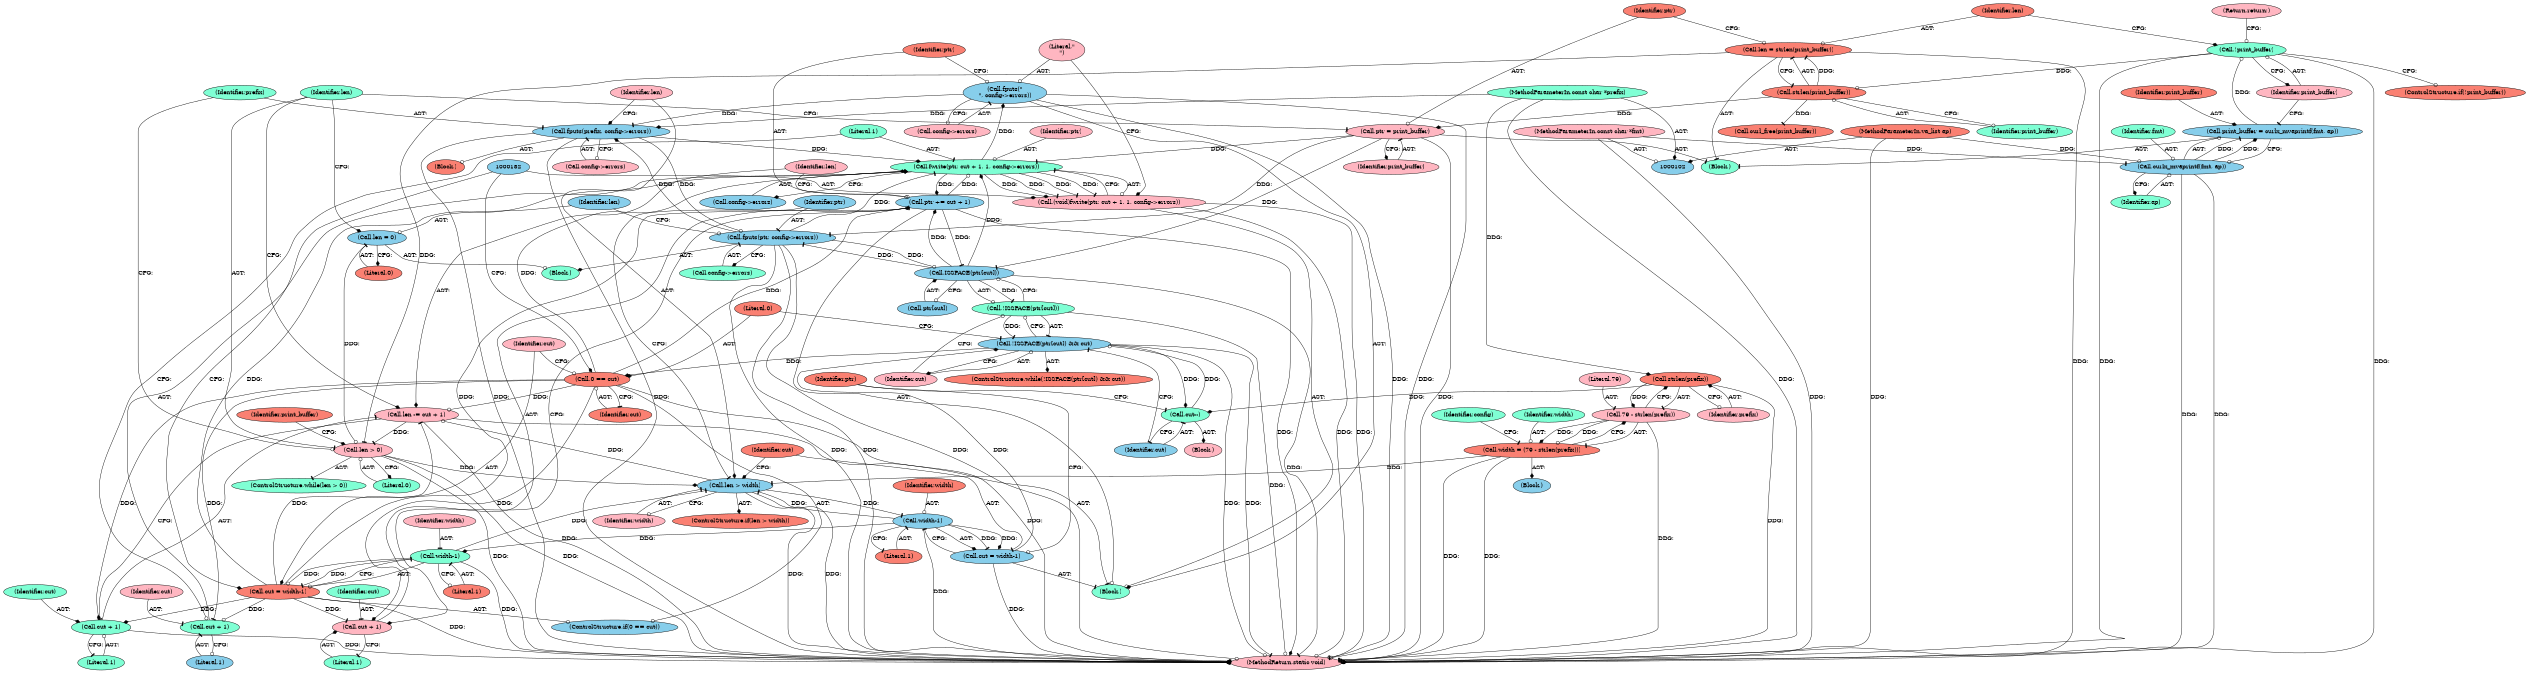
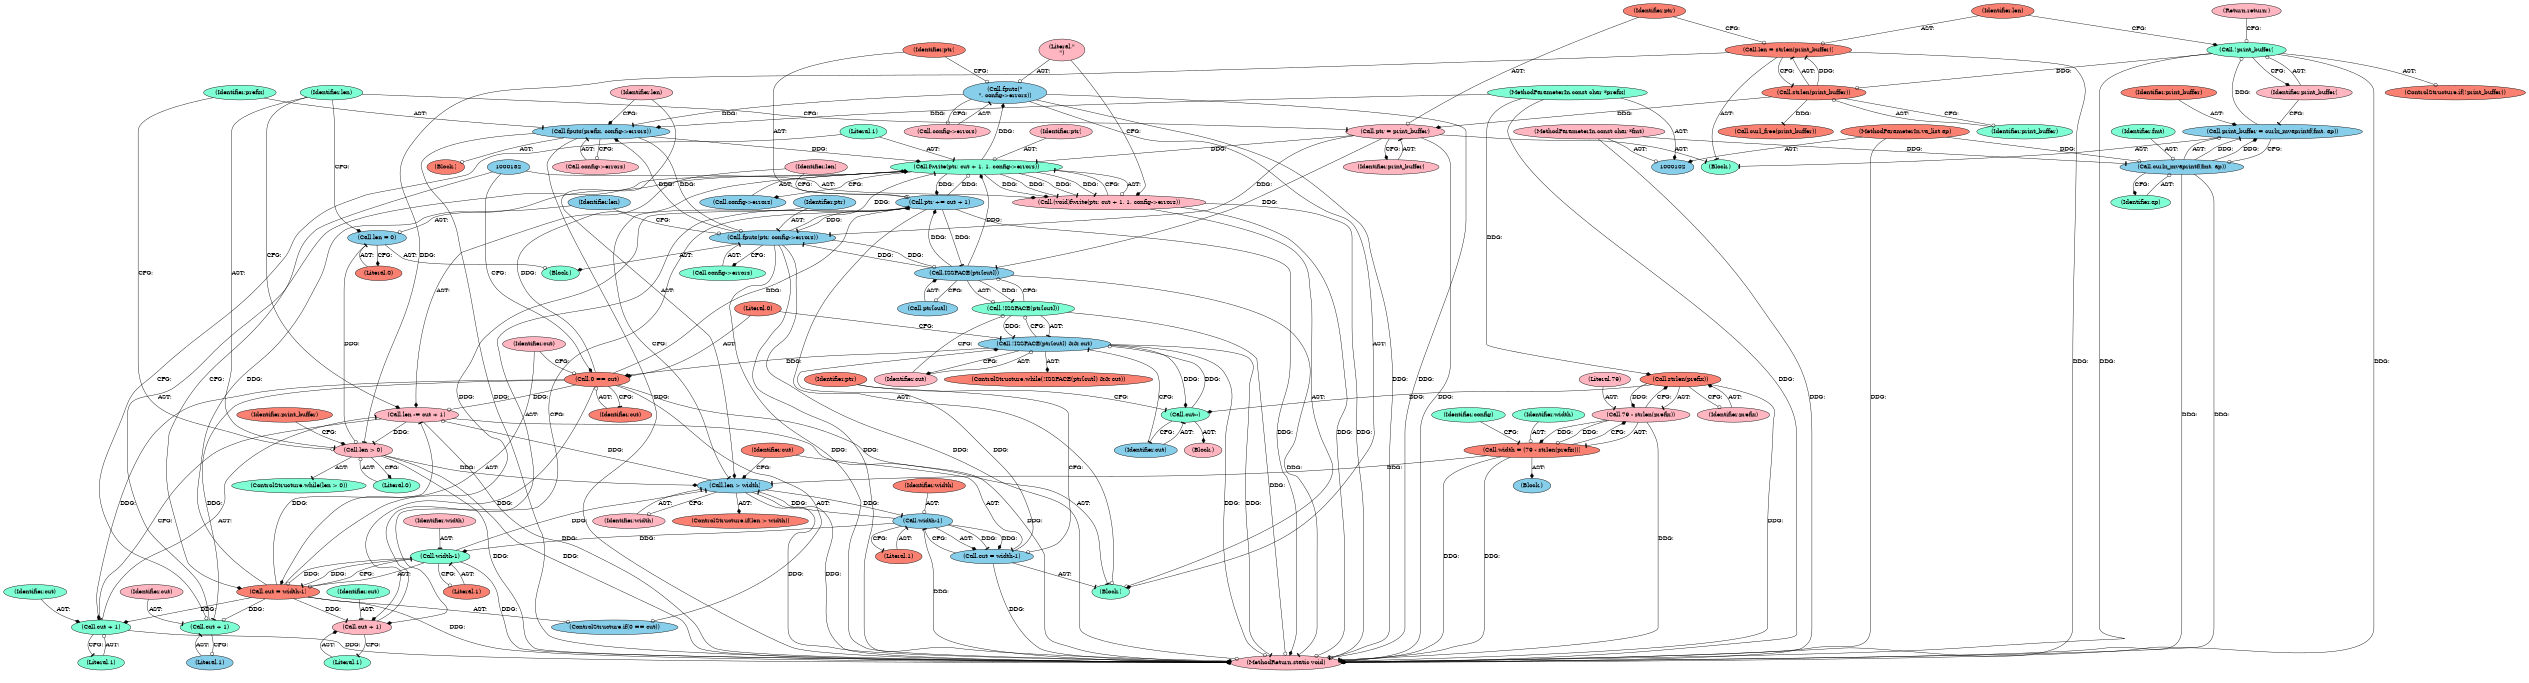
edge "(Call,!print_buffer)" -> "(ControlStructure,if(!print_buffer))": label "CFG: " -> "AST: "
edge "(Call,ptr += cut + 1)" -> "(Call,fputs(ptr, config->errors))": added, label "DDG:"
